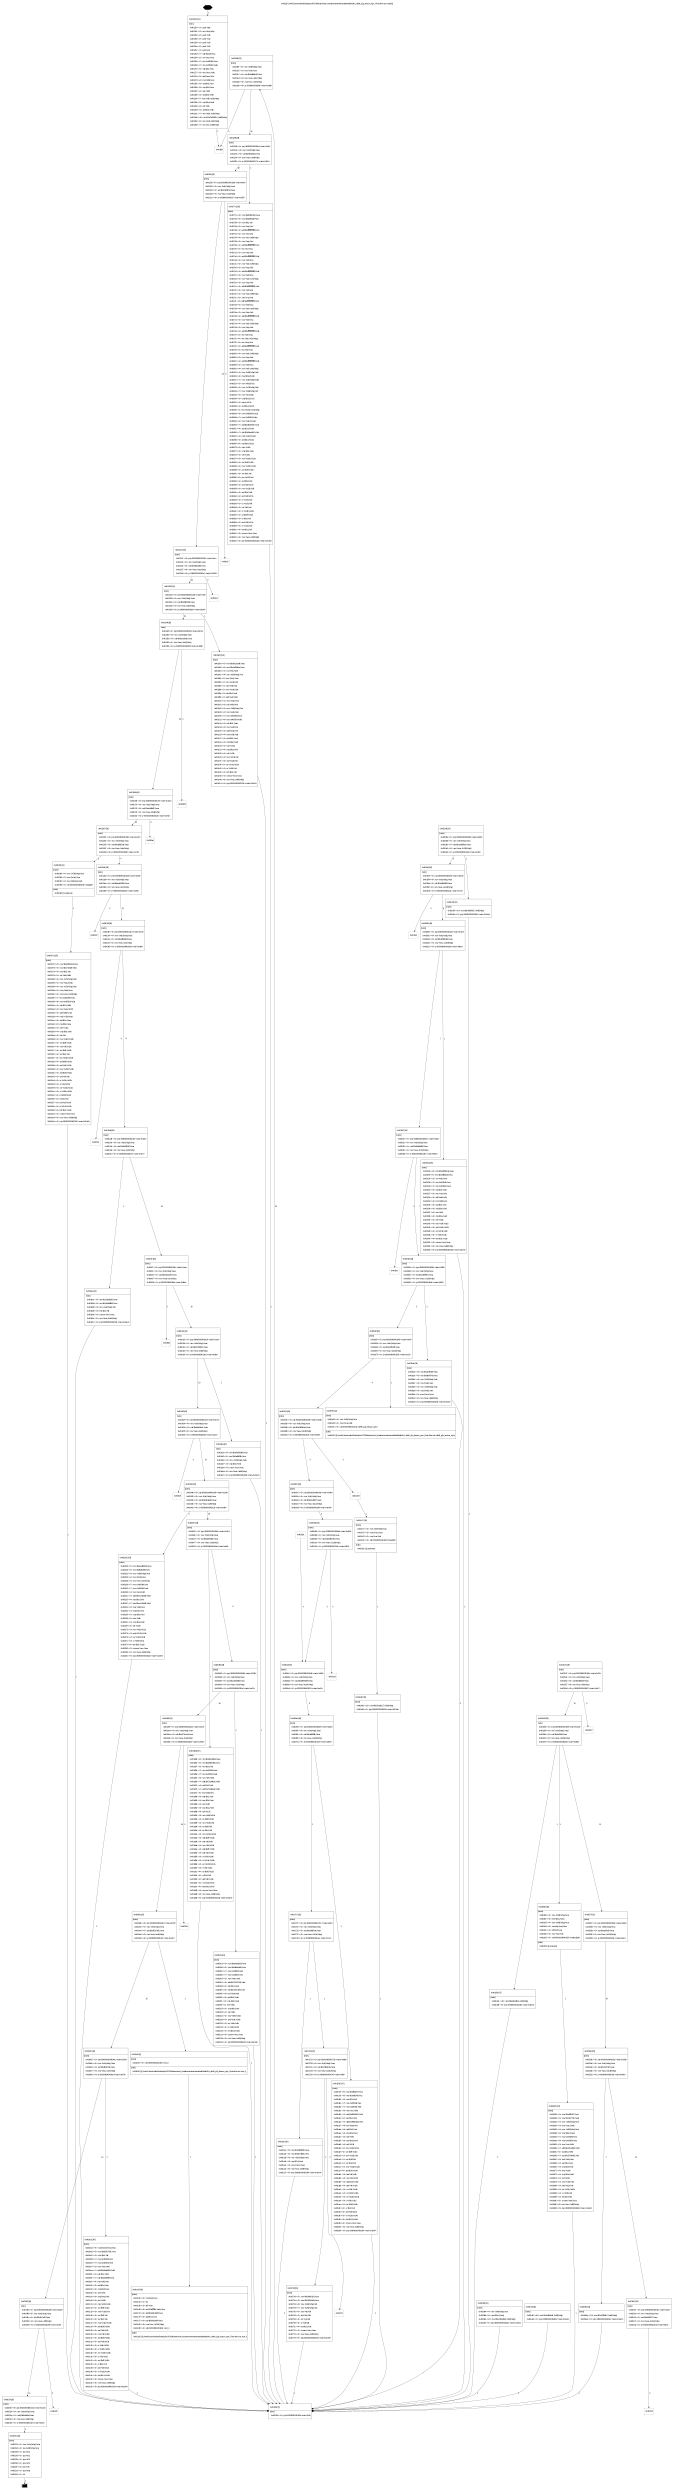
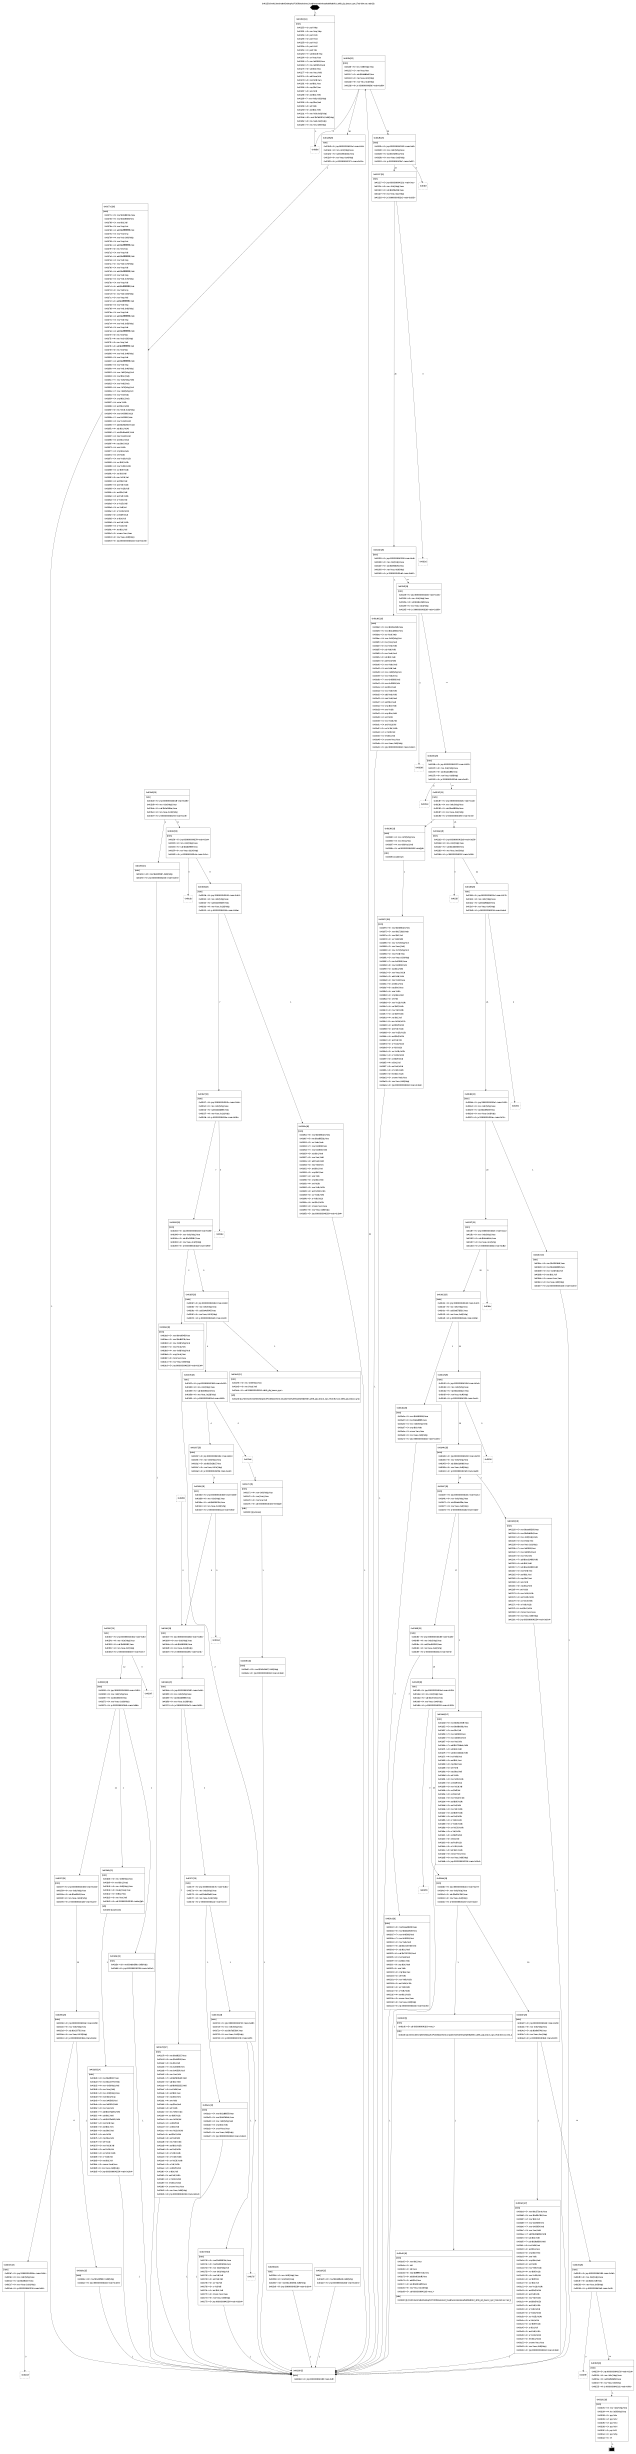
edge "0x4012df [28]" -> "0x4012fb [28]": now "0x4012bf [32]" -> "0x4012fb [28]"
